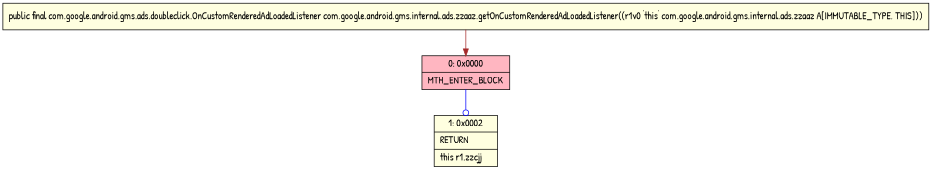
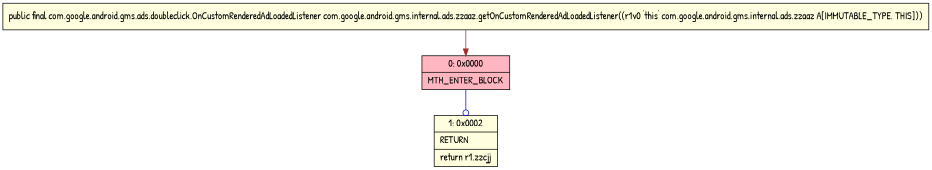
node "1: 0x0002": text "this r1.zzcjj" -> "return r1.zzcjj"
